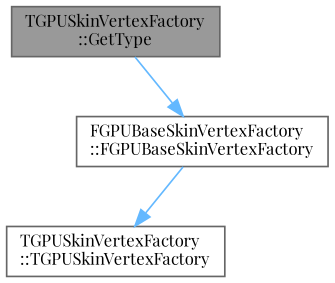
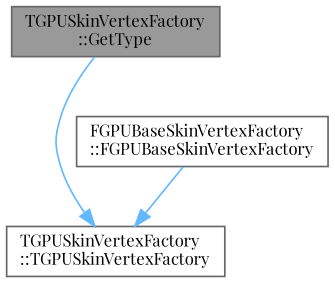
edge "TGPUSkinVertexFactory ::GetType" -> "FGPUBaseSkinVertexFactory ::FGPUBaseSkinVertexFactory": now "TGPUSkinVertexFactory ::GetType" -> "TGPUSkinVertexFactory ::TGPUSkinVertexFactory"
